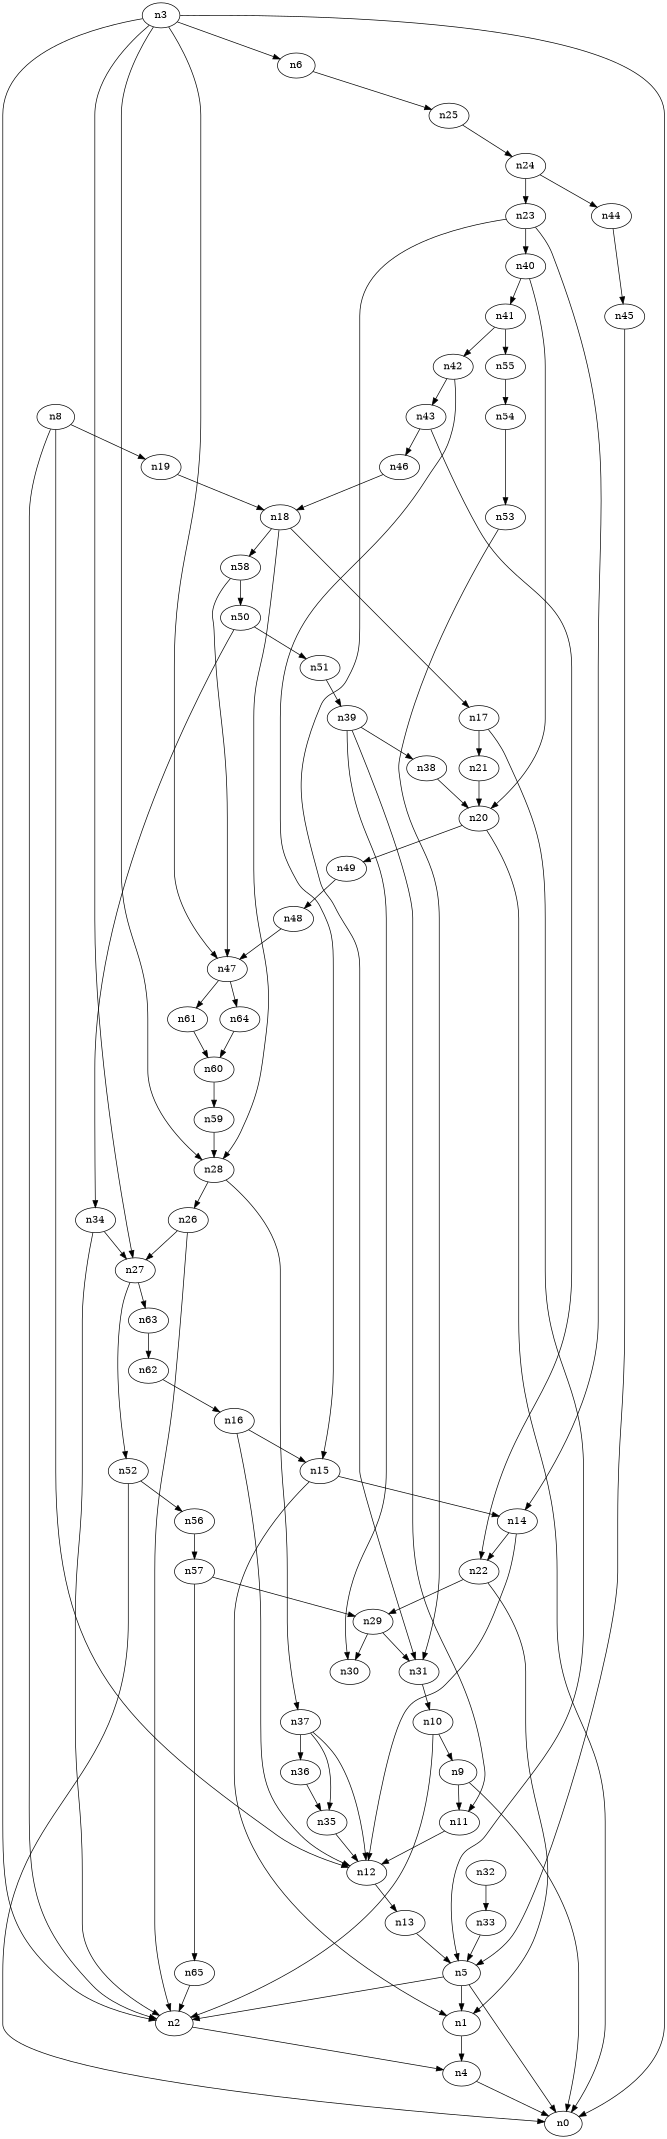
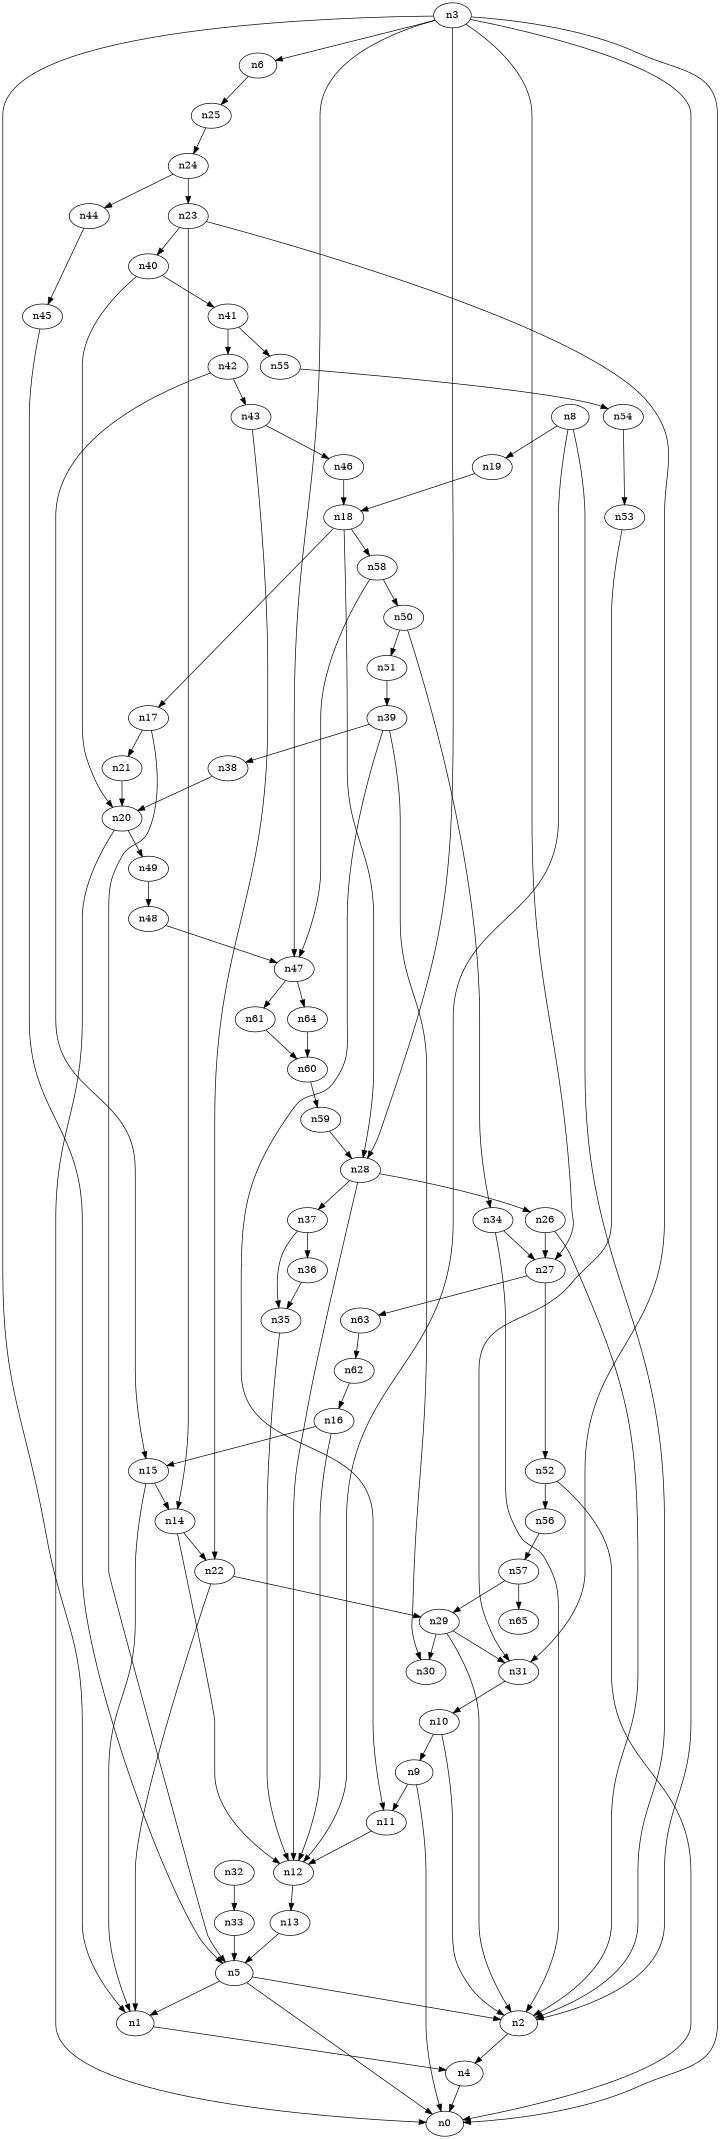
edge "n3" -> "n1": added
edge "n37" -> "n12": now "n28" -> "n12"
edge "n65" -> "n2": now "n29" -> "n2"
